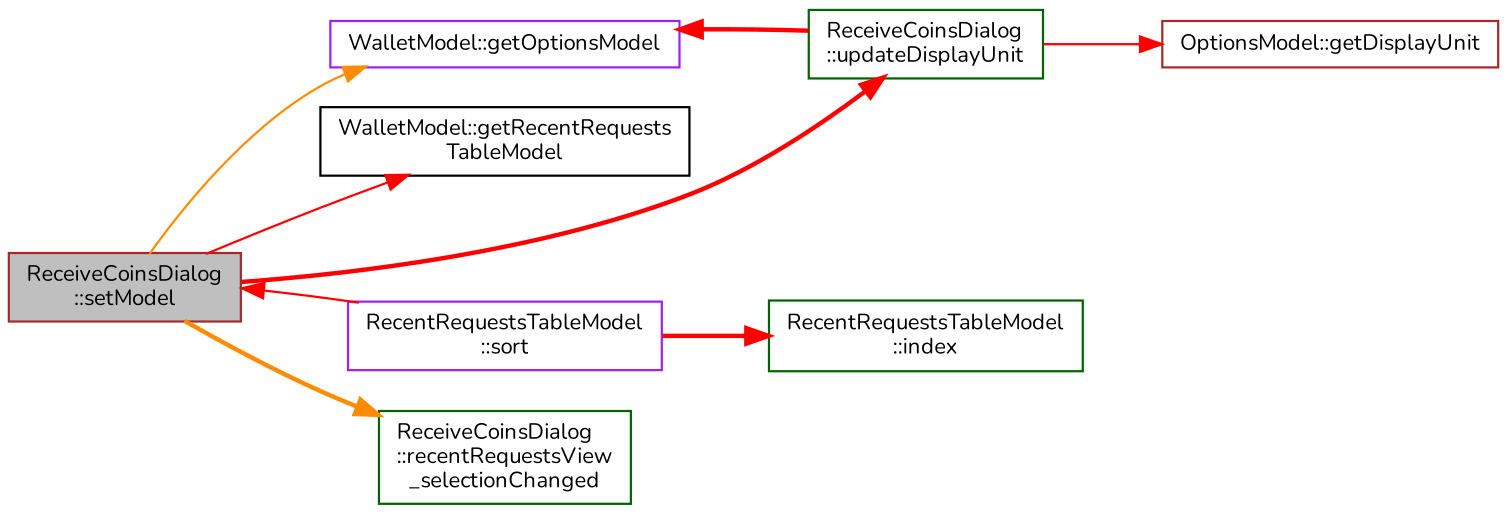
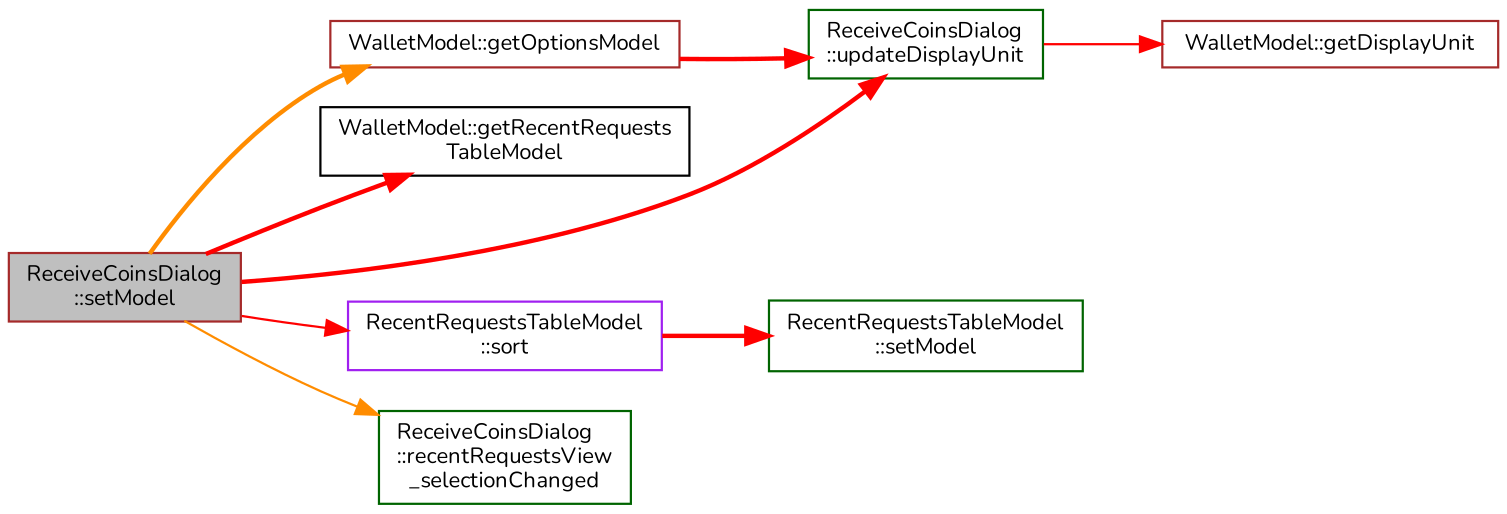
edge "ReceiveCoinsDialog ::updateDisplayUnit" -> "WalletModel::getOptionsModel": reversed
node "WalletModel::getOptionsModel": color purple -> brown
node "OptionsModel::getDisplayUnit": label "OptionsModel::getDisplayUnit" -> "WalletModel::getDisplayUnit"
edge "ReceiveCoinsDialog ::setModel" -> "WalletModel::getOptionsModel": style solid -> bold
edge "ReceiveCoinsDialog ::setModel" -> "WalletModel::getRecentRequests TableModel": style solid -> bold
edge "RecentRequestsTableModel ::sort" -> "ReceiveCoinsDialog ::setModel": reversed
node "RecentRequestsTableModel ::index": label "RecentRequestsTableModel ::index" -> "RecentRequestsTableModel ::setModel"
edge "ReceiveCoinsDialog ::setModel" -> "ReceiveCoinsDialog ::recentRequestsView _selectionChanged": style bold -> solid
